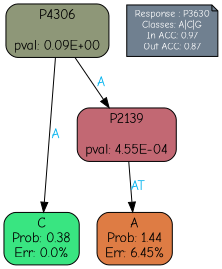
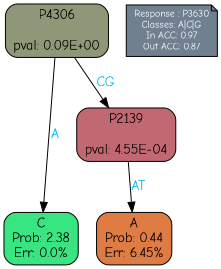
edge "P4306 pval: 0.09E+00" -> "P2139 pval: 4.55E-04": label "A" -> "CG"
node "C Prob: 0.38 Err: 0.0%": label "C Prob: 0.38 Err: 0.0%" -> "C Prob: 2.38 Err: 0.0%"
node "A Prob: 1.44 Err: 6.45%": label "A Prob: 1.44 Err: 6.45%" -> "A Prob: 0.44 Err: 6.45%"
